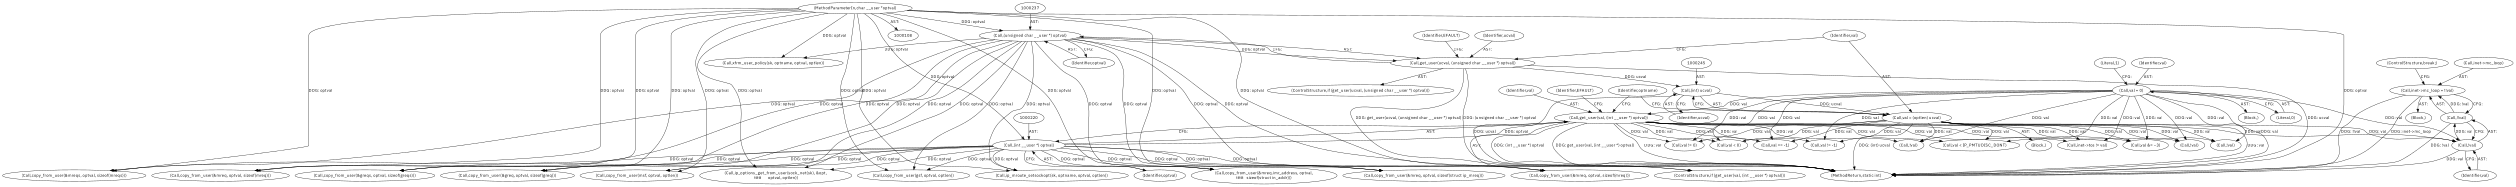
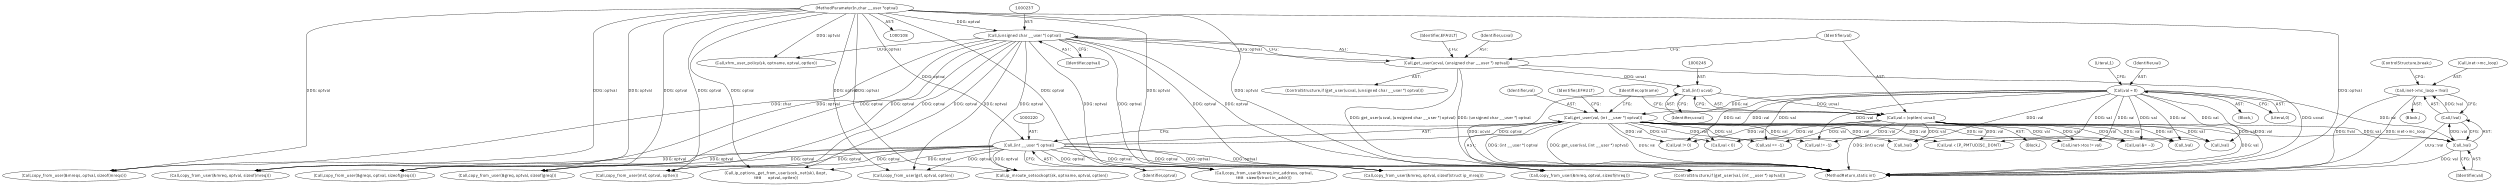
edge "(Call,(unsigned char __user *) optval)" -> "(Call,copy_from_user(&mreqs, optval, sizeof(mreqs)))": label "DDG: optval" -> "DDG: char"
